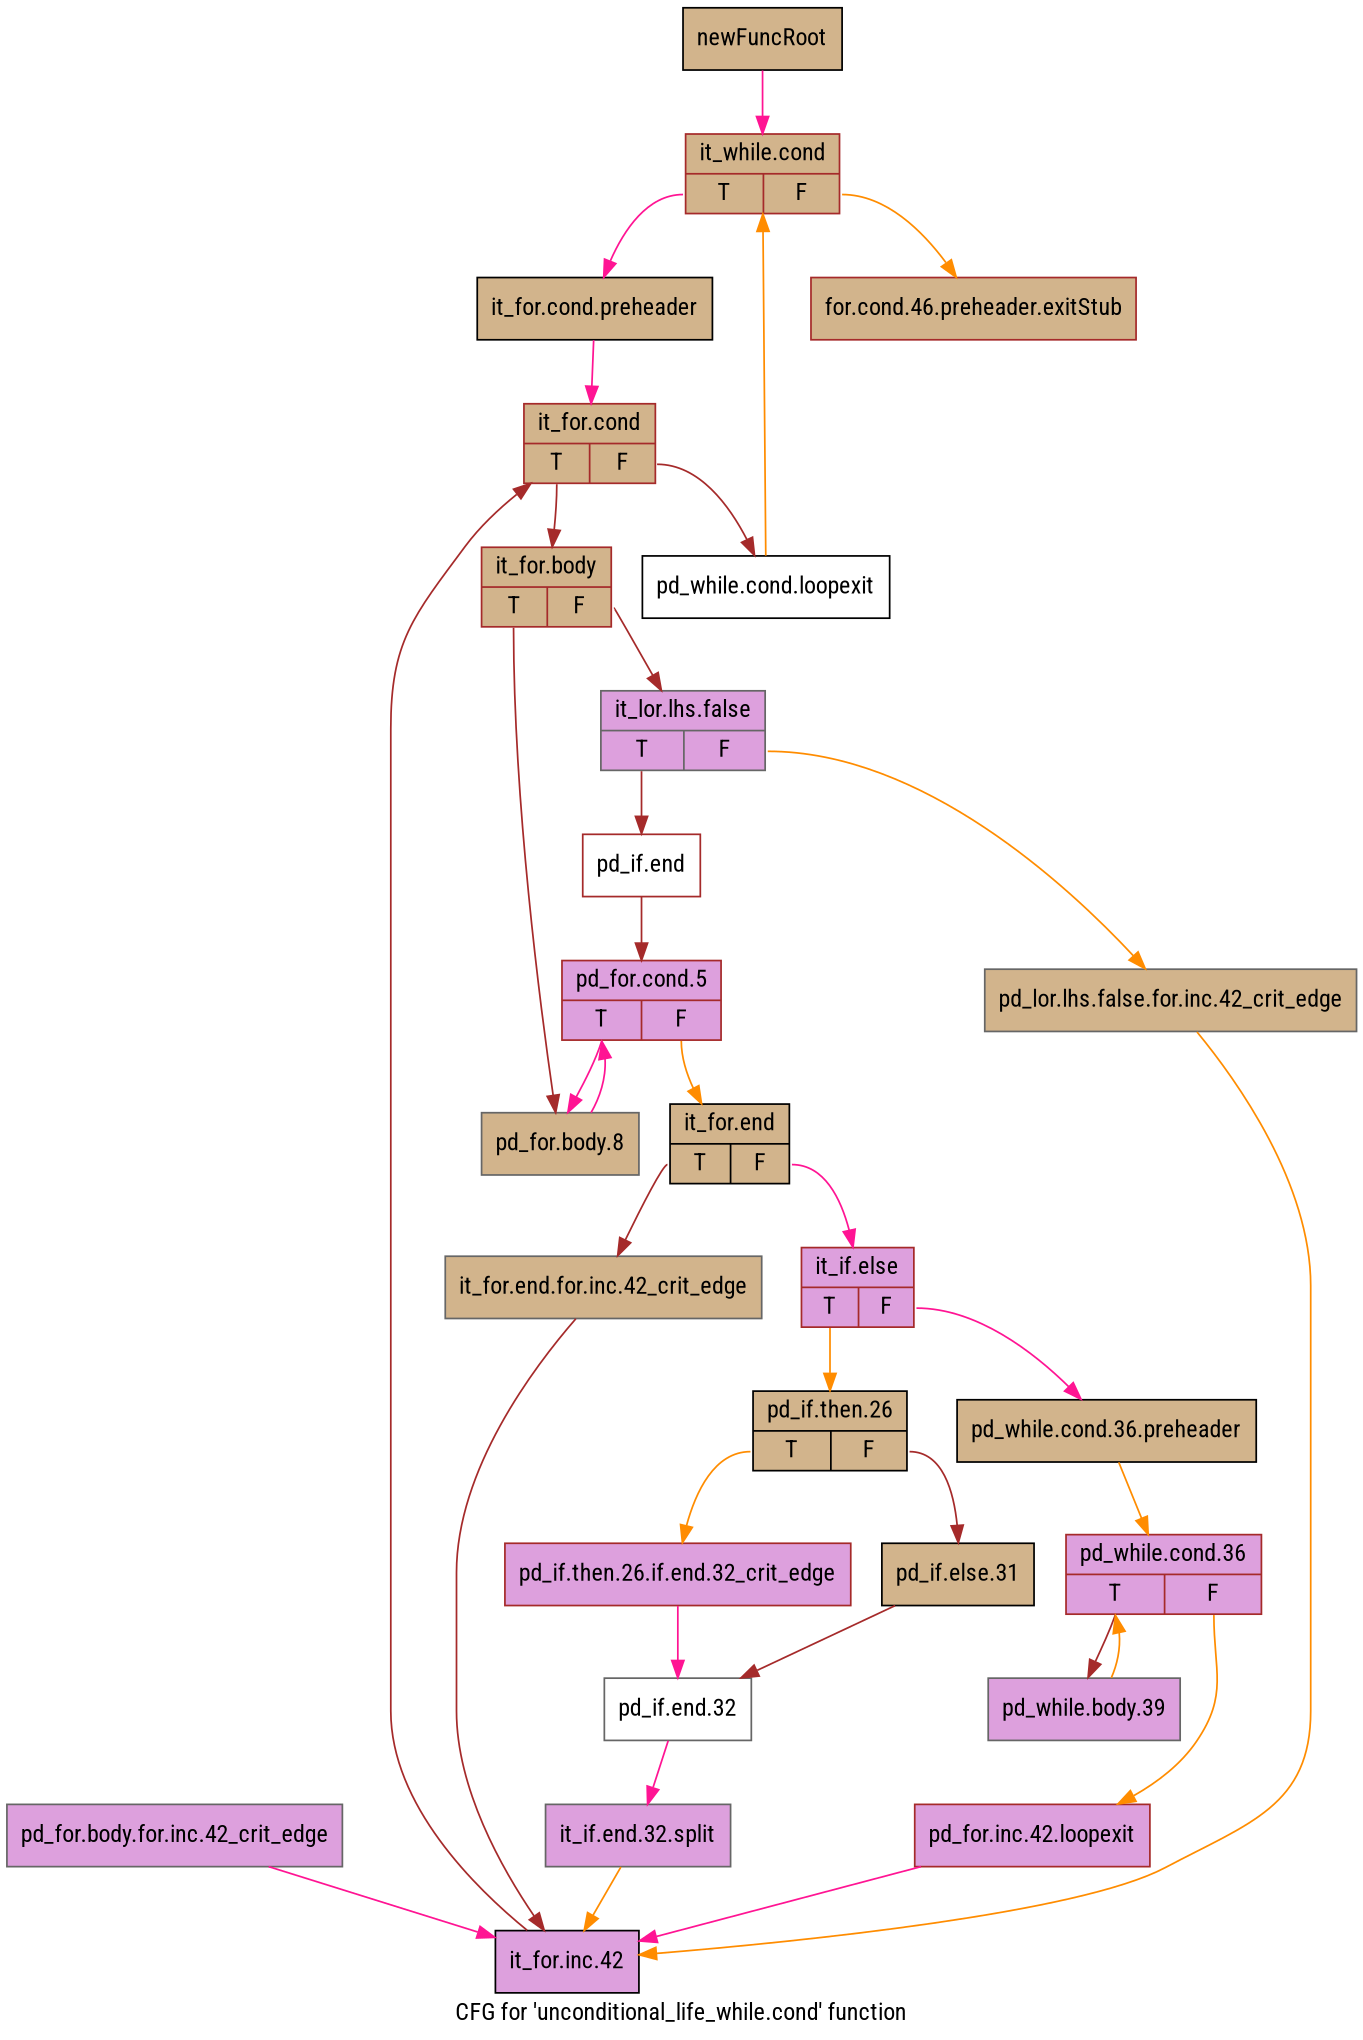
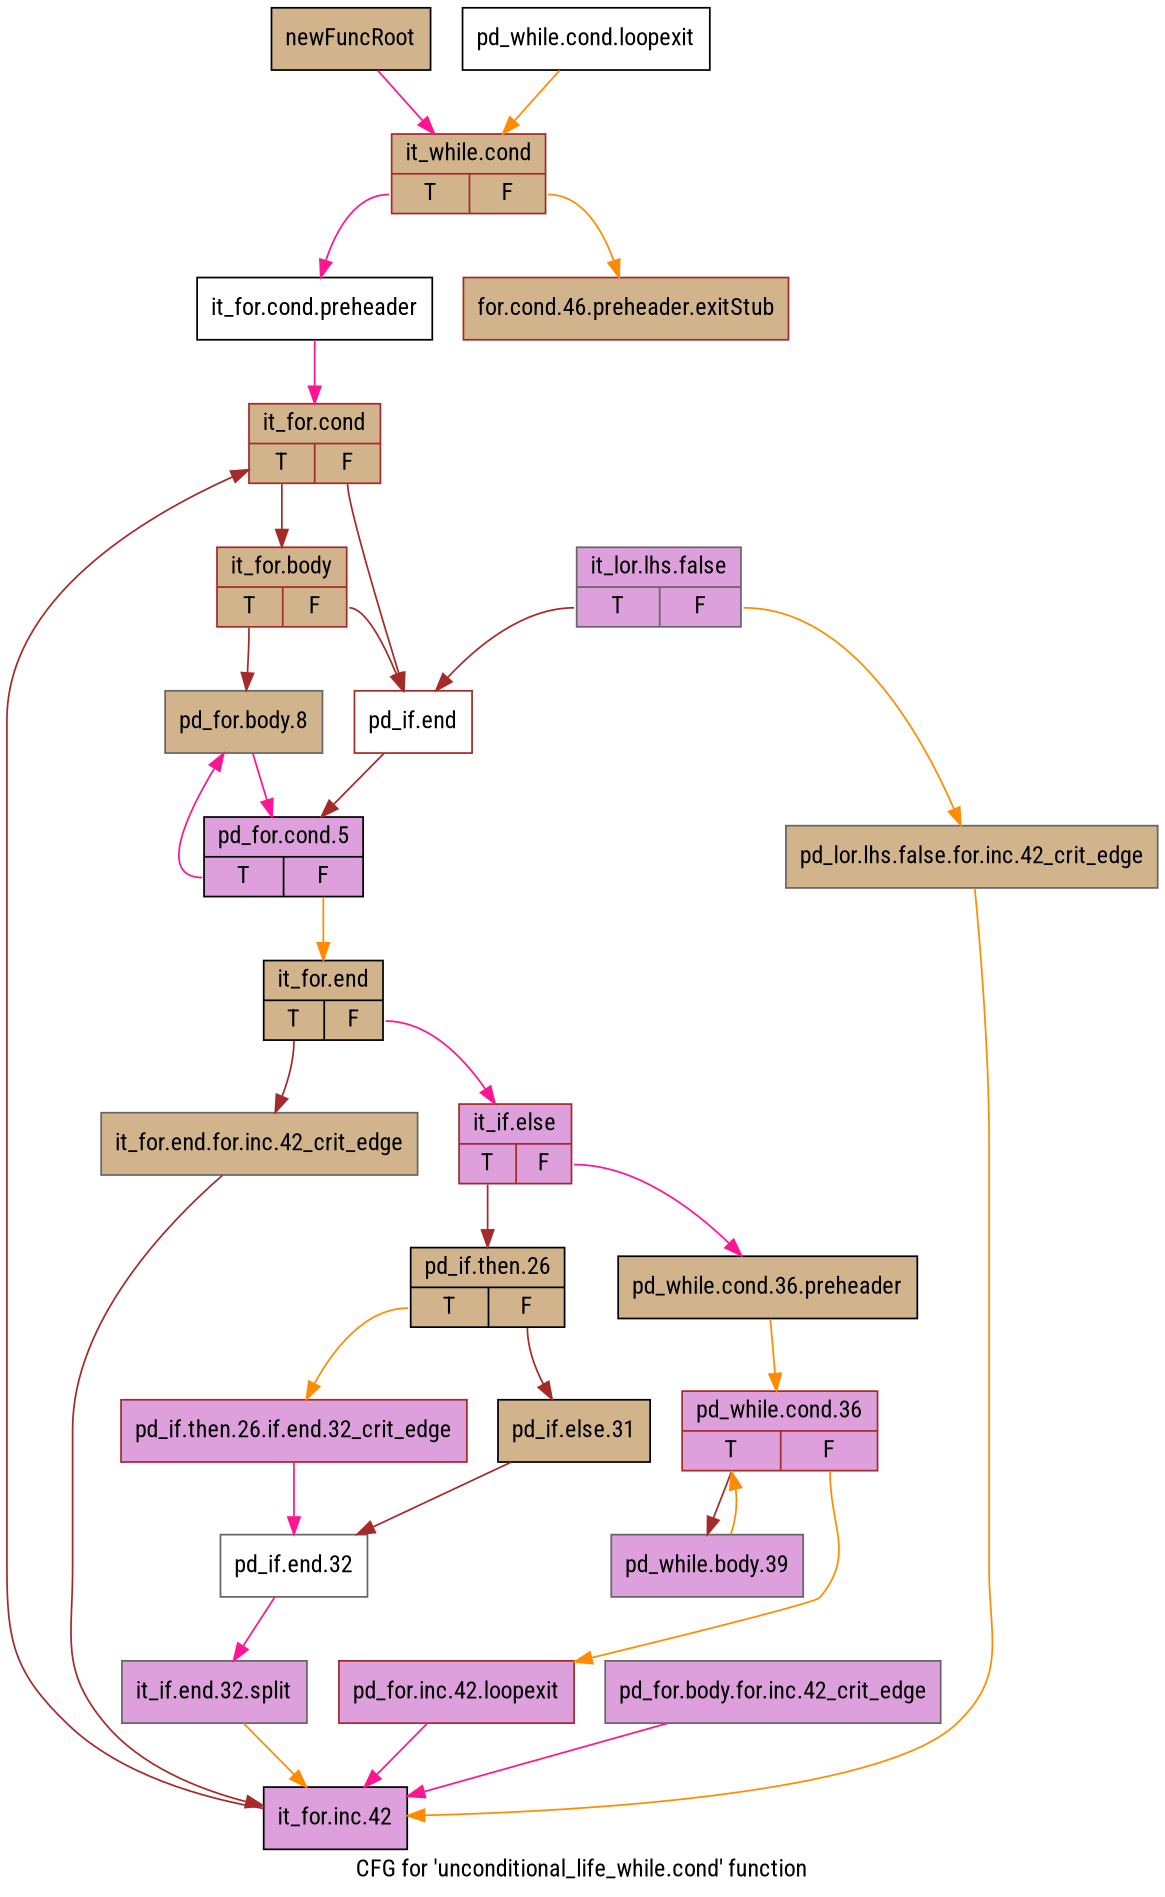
node "it_for.cond.preheader": fillcolor tan -> white
edge "it_for.cond" -> "pd_while.cond.loopexit": now "it_for.cond" -> "pd_if.end"
edge "it_for.body" -> "it_lor.lhs.false": now "it_for.body" -> "pd_if.end"
node "pd_for.cond.5": color brown -> black
edge "it_if.else" -> "pd_if.then.26": color darkorange -> brown
